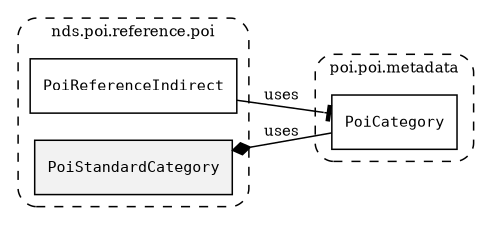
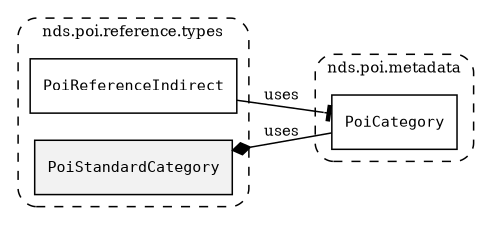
cluster "nds.poi.reference.poi": label "nds.poi.reference.poi" -> "nds.poi.reference.types"
cluster "poi.poi.metadata": label "poi.poi.metadata" -> "nds.poi.metadata"
